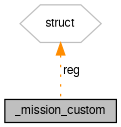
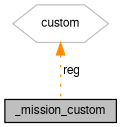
node "struct": label "struct" -> "custom"
